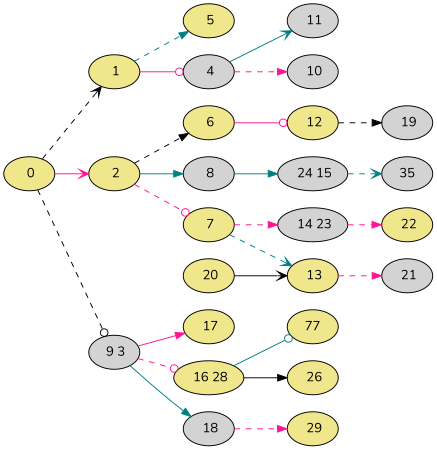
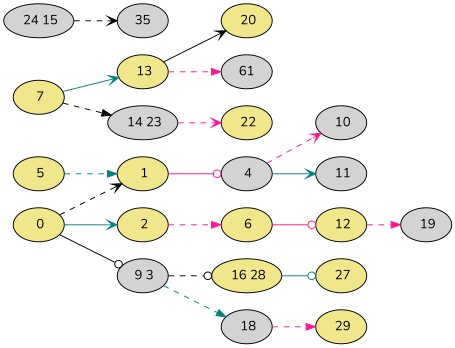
edge "1" -> "5": reversed
edge "4" -> "10": arrowhead normal -> vee
edge "12" -> "19": color black -> deeppink
edge "2" -> "6": color black -> deeppink
edge "0" -> "2": color deeppink -> teal
node "8": removed
edge "24 15" -> "35": color teal -> black
edge "2" -> "7": removed
edge "7" -> "14 23": color deeppink -> black
edge "14 23" -> "22": arrowhead normal -> vee
edge "7" -> "13": style dashed -> solid
edge "0" -> "9 3": style dashed -> solid
edge "20" -> "13": reversed
node "21": label "21" -> "61"
node "17": removed
node "77": label "77" -> "27"
edge "9 3" -> "16 28": color deeppink -> black
node "26": removed
edge "9 3" -> "18": style solid -> dashed
